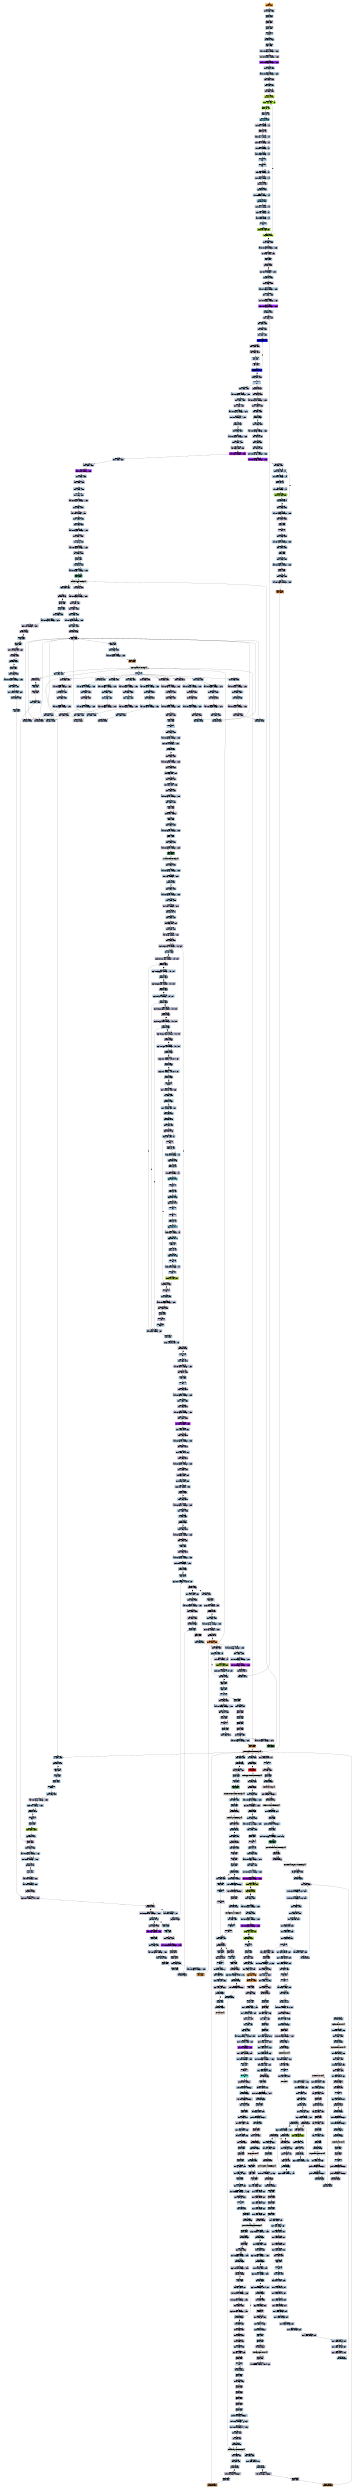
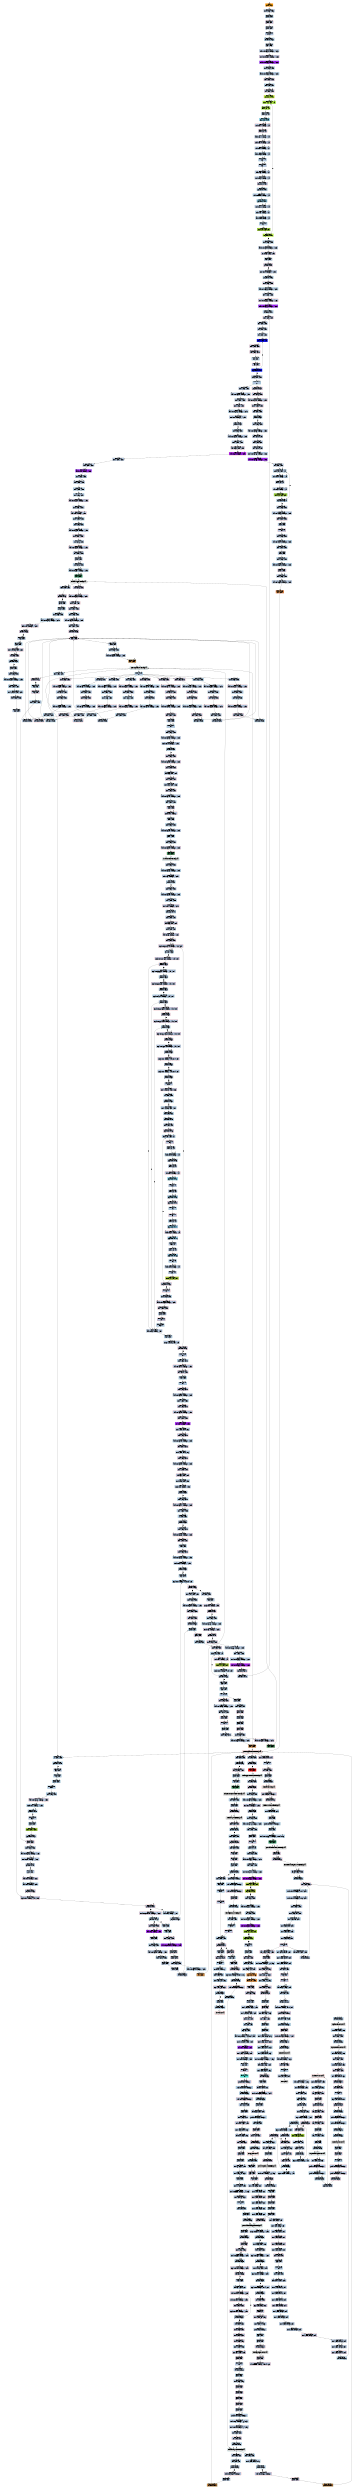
node "0x004197f7 movl %ebp, %edx": fillcolor tan2 -> lightsteelblue
